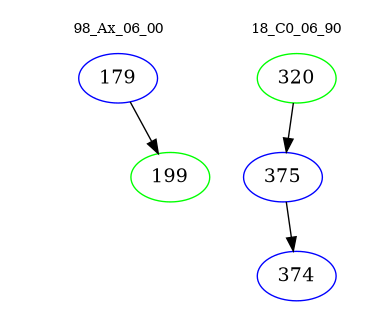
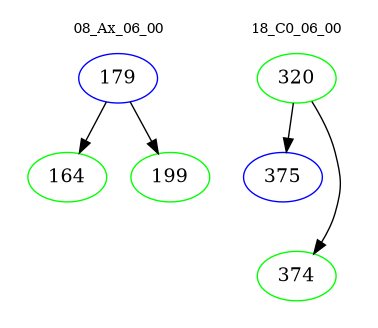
cluster "98_Ax_06_00": label "98_Ax_06_00" -> "08_Ax_06_00"
cluster "18_C0_06_90": label "18_C0_06_90" -> "18_C0_06_00"
node "164": added
edge "375" -> "374": now "320" -> "374"
node "374": color blue -> green
